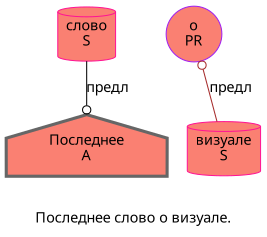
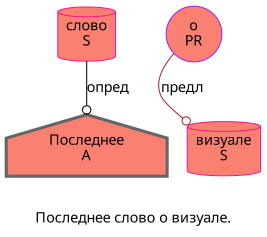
edge "слово S" -> "Последнее A": label "предл" -> "опред"
edge "визуале S" -> "о PR": reversed
